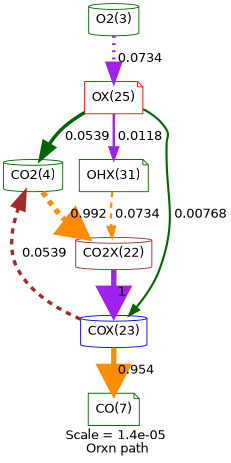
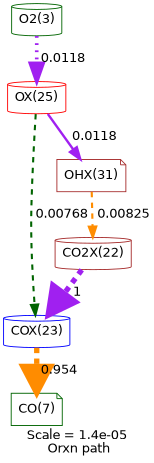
edge "O2(3)" -> "OX(25)": label " 0.0734" -> " 0.0118"
node "OX(25)": shape note -> cylinder
node "CO2(4)": removed
node "OHX(31)": color darkgreen -> brown
edge "OX(25)" -> "COX(23)": style solid -> dashed
edge "OHX(31)" -> "CO2X(22)": label " 0.0734" -> " 0.00825"
edge "CO2X(22)" -> "COX(23)": style solid -> dashed
edge "COX(23)" -> "CO(7)": style solid -> dashed
